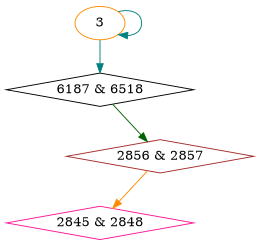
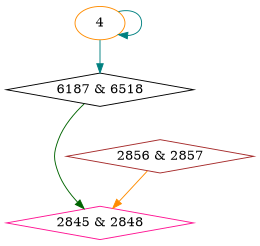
node "3": label "3" -> "4"
edge "6187 & 6518" -> "2856 & 2857": now "6187 & 6518" -> "2845 & 2848"
